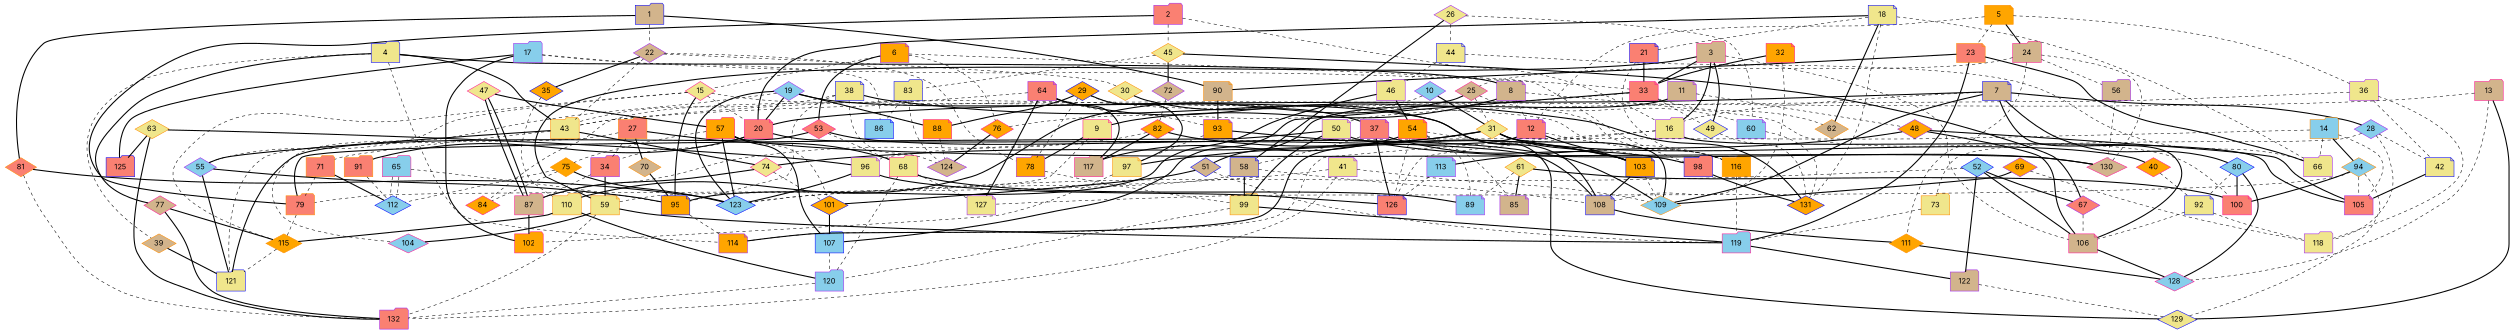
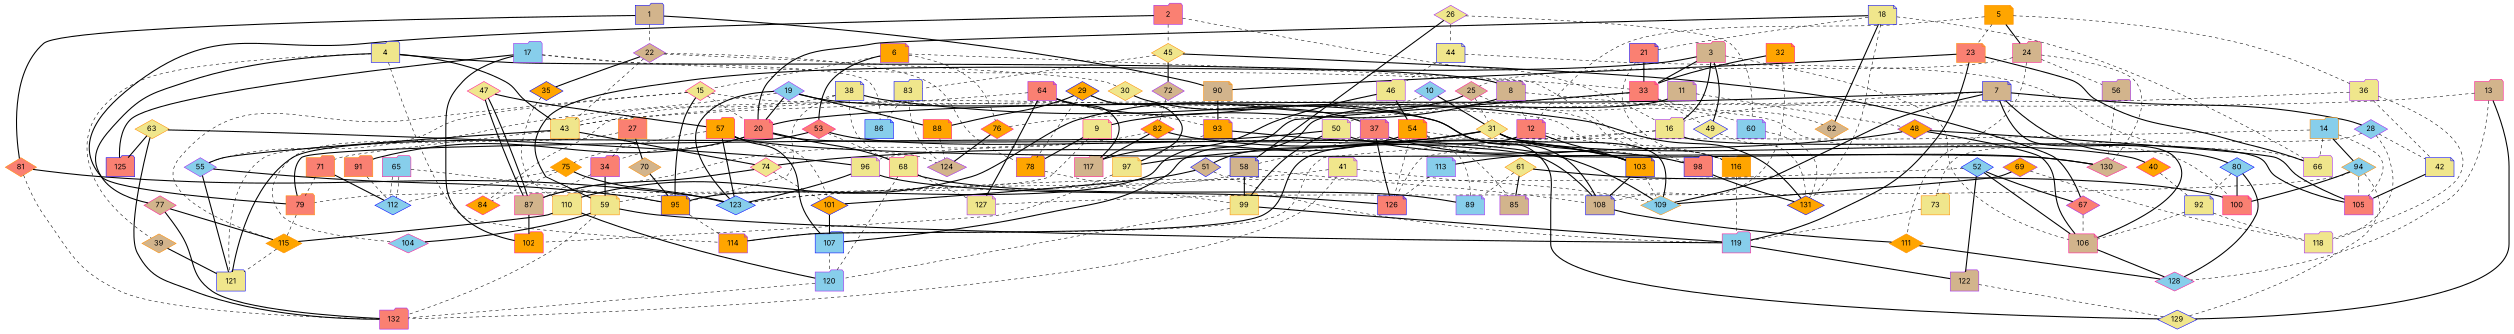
edge "27" -- "68": now "20" -- "68"
